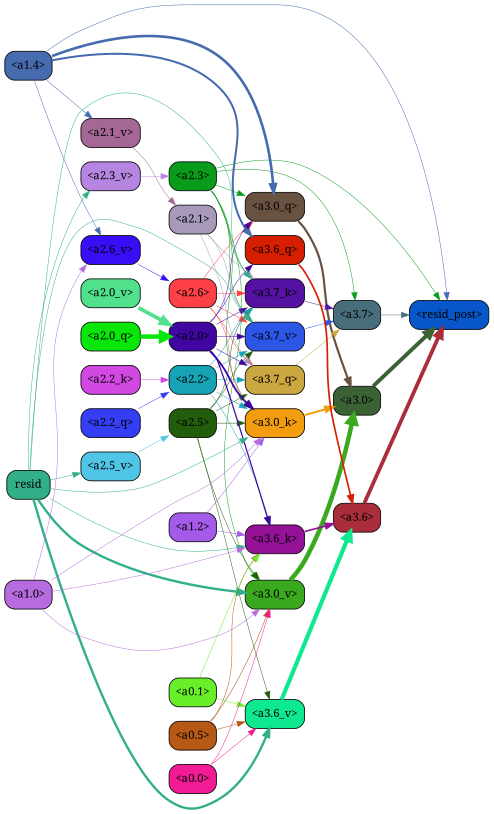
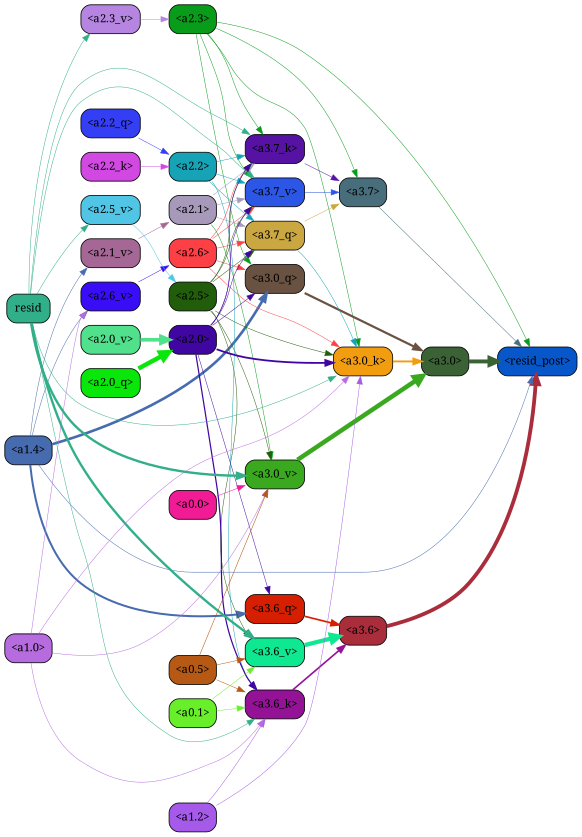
edge "<a2.2>" -> "<a3.0_k>": now "<a3.7_q>" -> "<a3.0_k>"
edge "<a2.3>" -> "<a3.0_v>": now "<a2.1>" -> "<a3.0_v>"
edge "<a0.0>" -> "<a3.6_v>": removed
